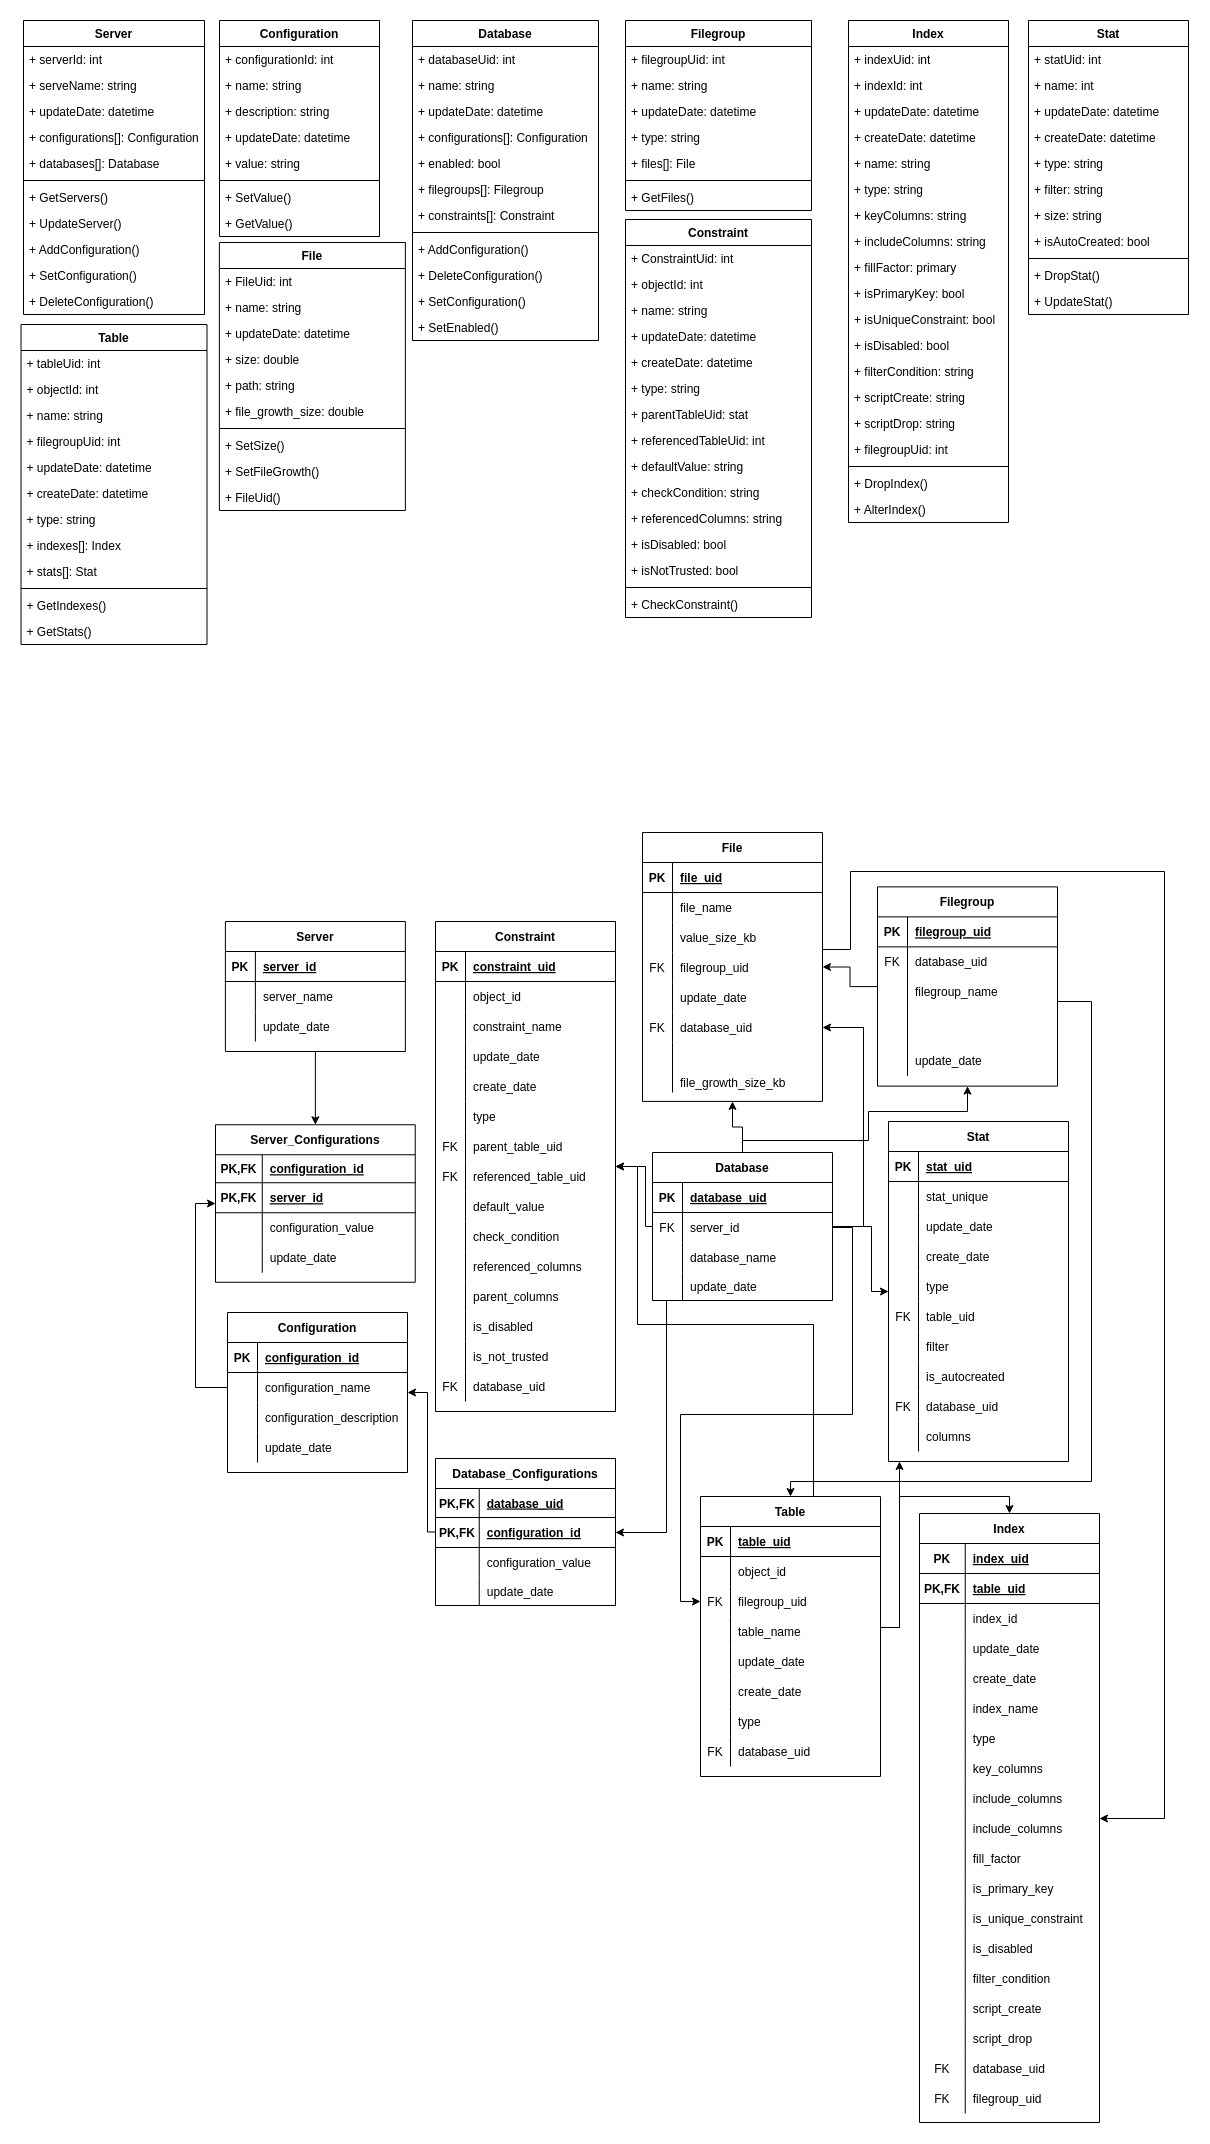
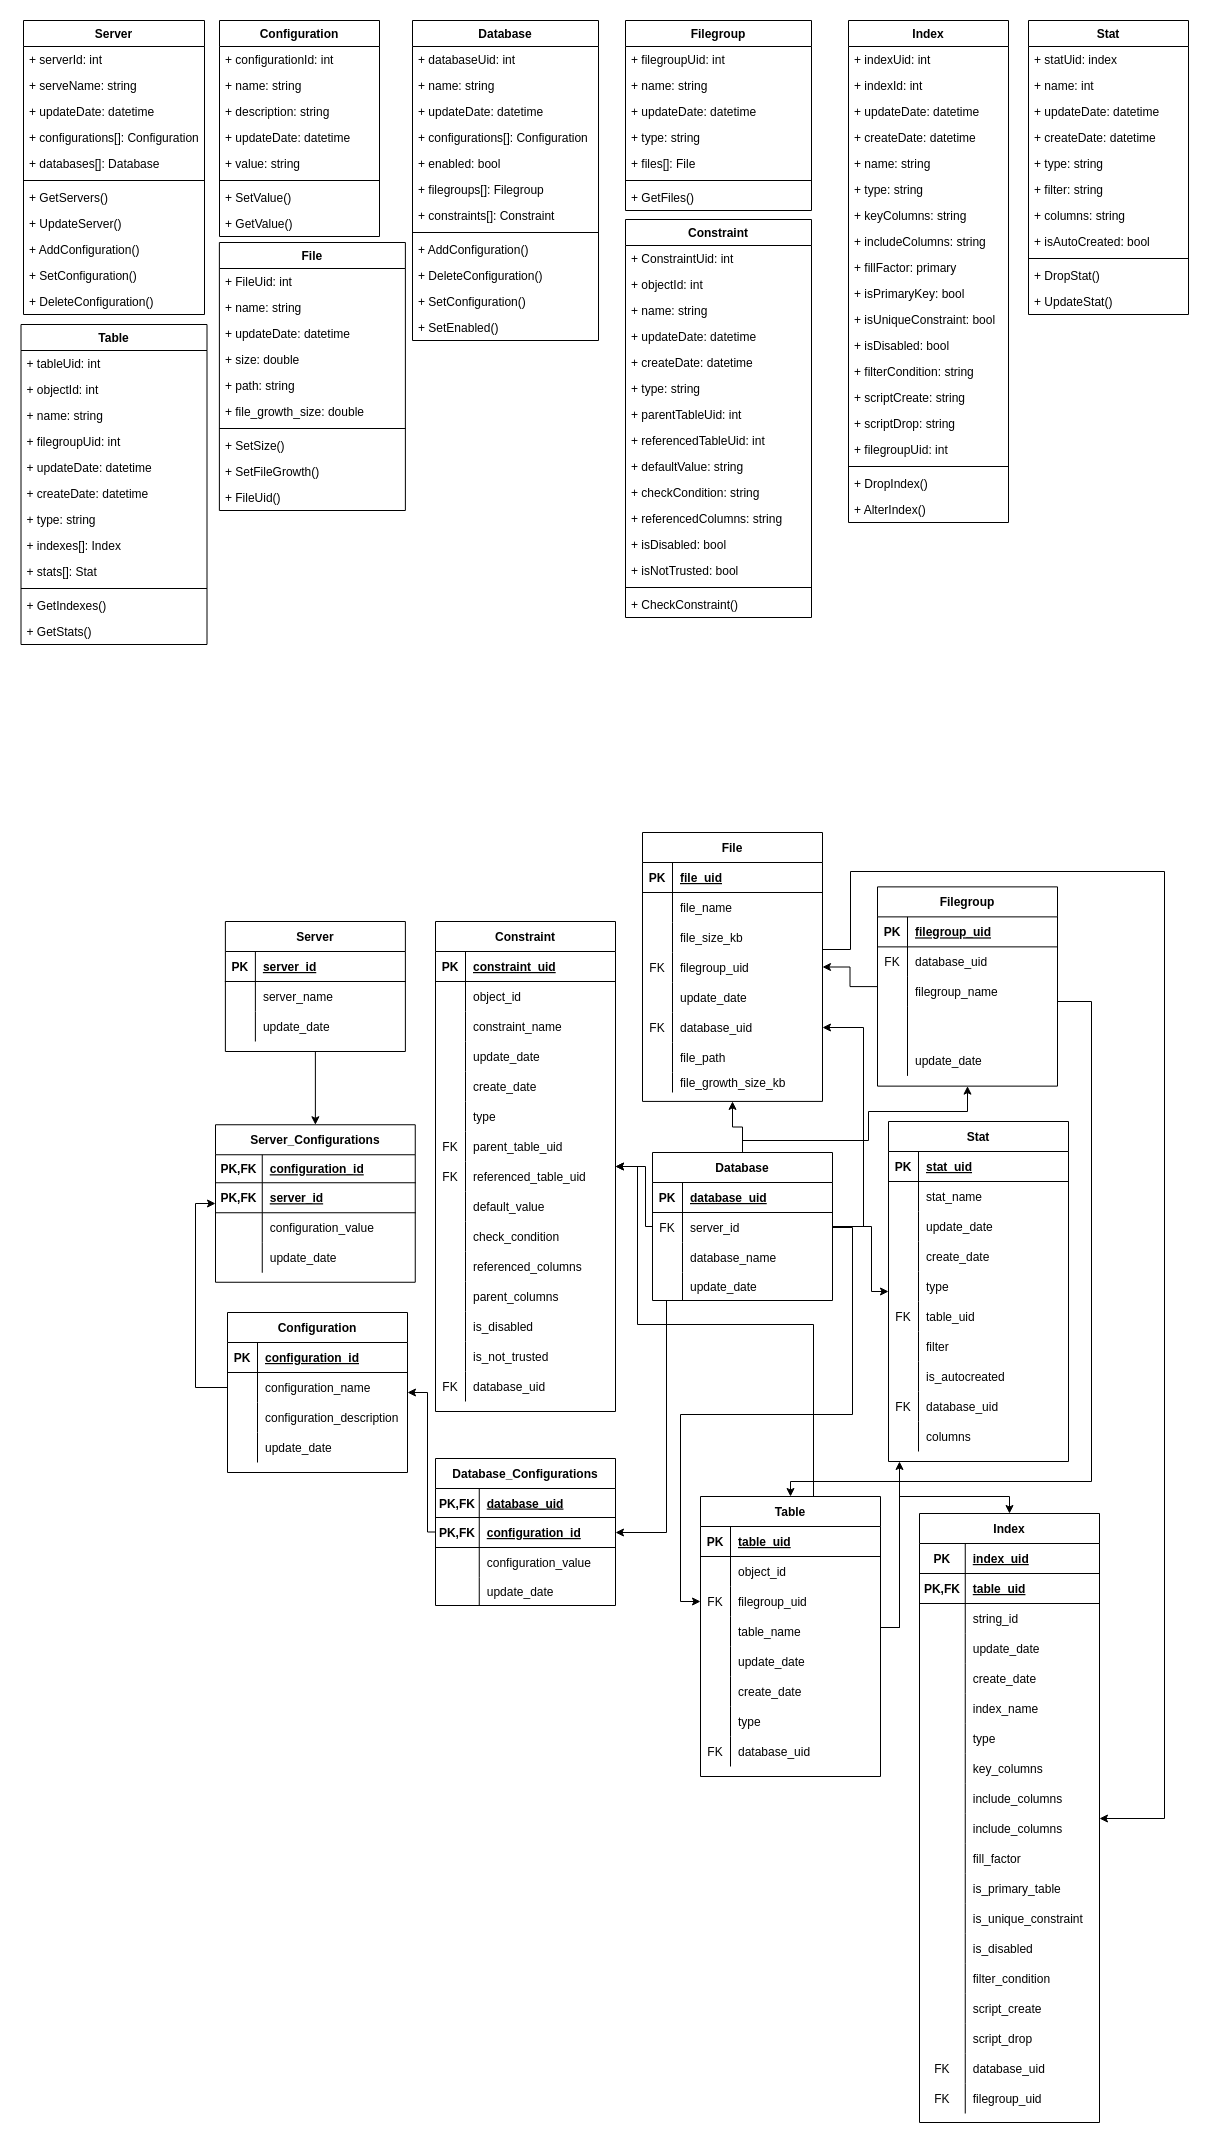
node "+ statUid: int": label "+ statUid: int" -> "+ statUid: index"
node "+ size: string": label "+ size: string" -> "+ columns: string"
node "+ parentTableUid: stat": label "+ parentTableUid: stat" -> "+ parentTableUid: int"
node "value_size_kb": label "value_size_kb" -> "file_size_kb"
node "file_path": added
node "stat_unique": label "stat_unique" -> "stat_name"
node "index_id": label "index_id" -> "string_id"
node "is_primary_key": label "is_primary_key" -> "is_primary_table"
